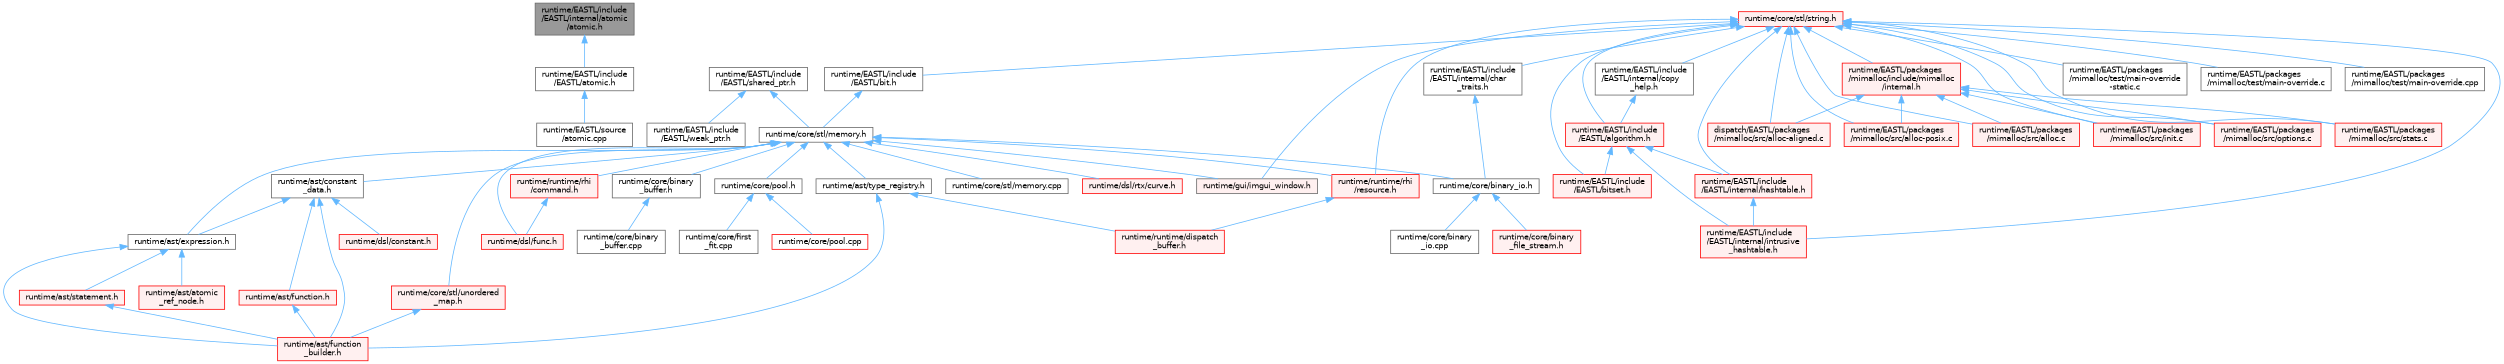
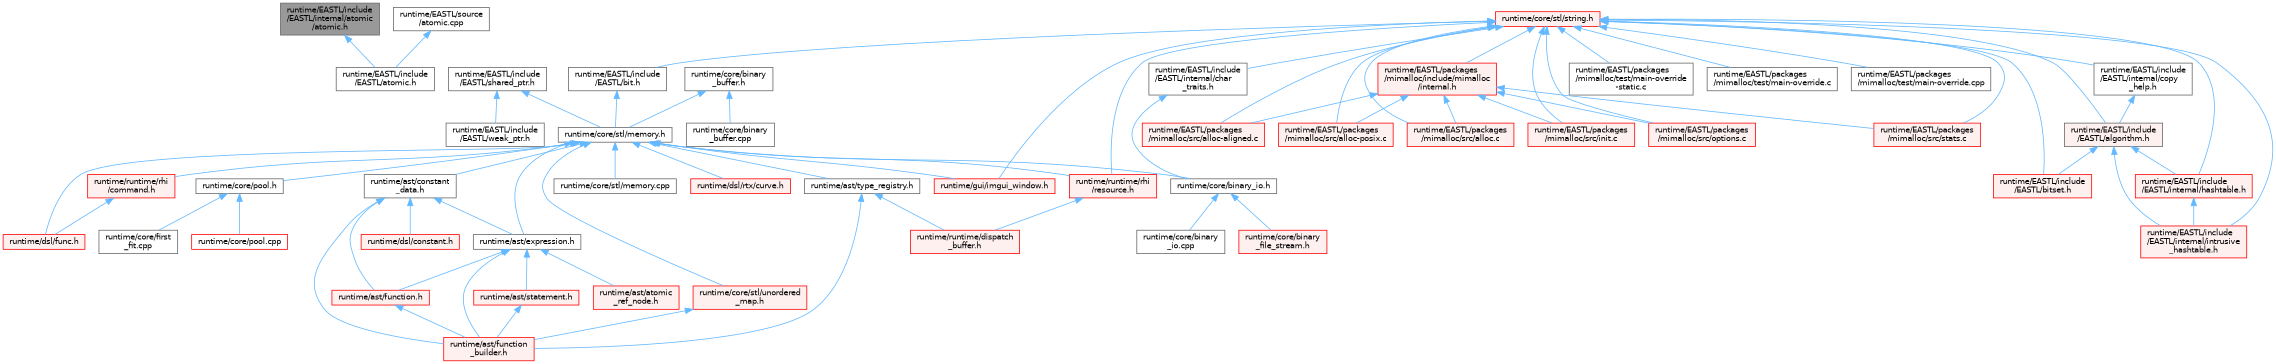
edge "runtime/EASTL/source /atomic.cpp" -> "runtime/EASTL/include /EASTL/atomic.h": reversed
node "runtime/EASTL/include /EASTL/algorithm.h": color red -> grey40
node "dispatch/EASTL/packages /mimalloc/src/alloc-aligned.c": label "dispatch/EASTL/packages /mimalloc/src/alloc-aligned.c" -> "runtime/EASTL/packages /mimalloc/src/alloc-aligned.c"
edge "runtime/core/binary _buffer.h" -> "runtime/core/stl/memory.h": reversed
node "runtime/gui/imgui_window.h": color grey40 -> red
edge "runtime/ast/function.h" -> "runtime/ast/expression.h": added
